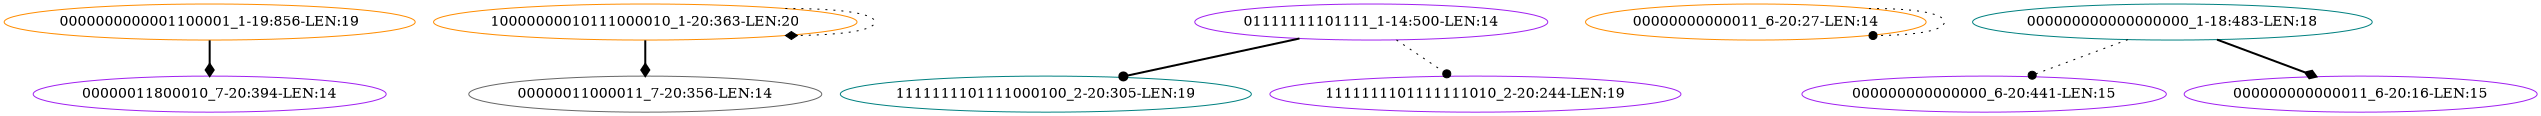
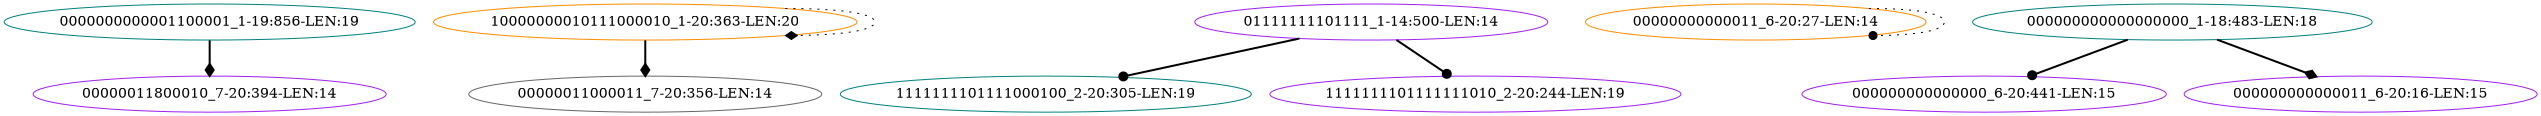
node "0000000000001100001_1-19:856-LEN:19": color darkorange -> teal
edge "01111111101111_1-14:500-LEN:14" -> "1111111101111111010_2-20:244-LEN:19": style dotted -> bold
edge "000000000000000000_1-18:483-LEN:18" -> "000000000000000_6-20:441-LEN:15": style dotted -> bold
